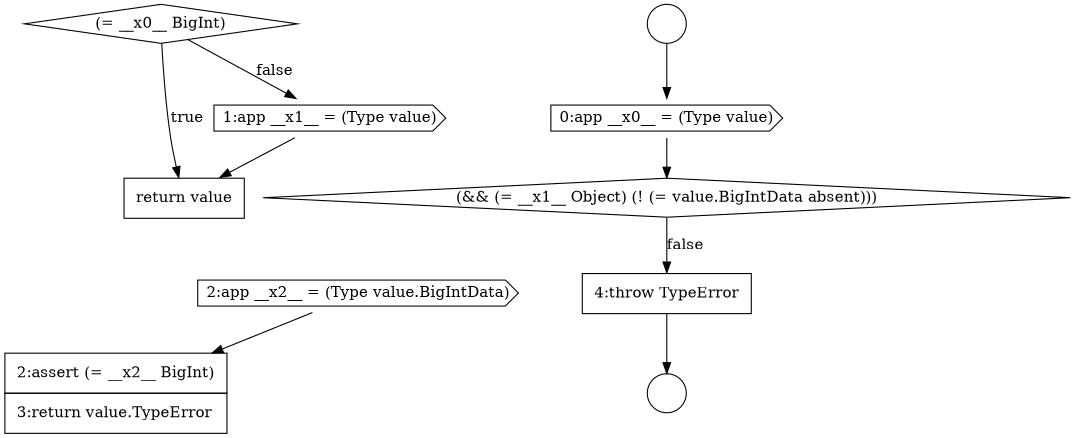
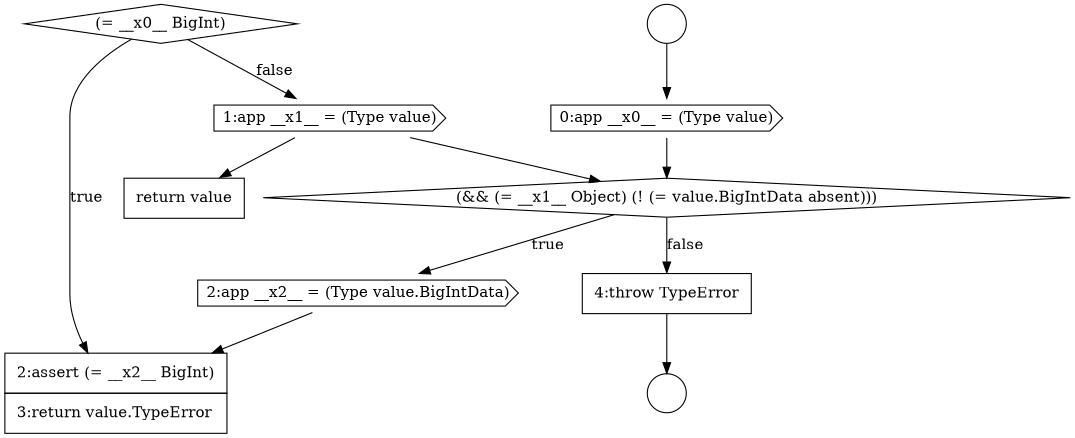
edge "(= __x0__ BigInt)" -> "return value": now "(= __x0__ BigInt)" -> "2:assert (= __x2__ BigInt)"
edge "1:app __x1__ = (Type value)" -> "(&& (= __x1__ Object) (! (= value.BigIntData absent)))": added
edge "(&& (= __x1__ Object) (! (= value.BigIntData absent)))" -> "2:app __x2__ = (Type value.BigIntData)": added, label "true"
